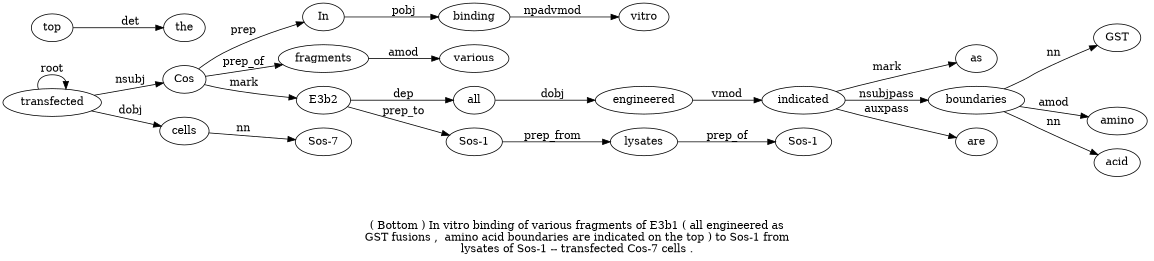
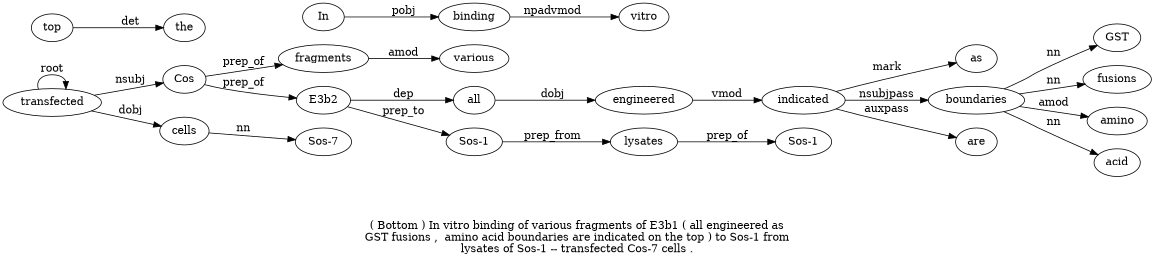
edge "Cos" -> "In": removed, label "prep"
node "fusions": added
edge "Cos" -> "E3b2": label "mark" -> "prep_of"
